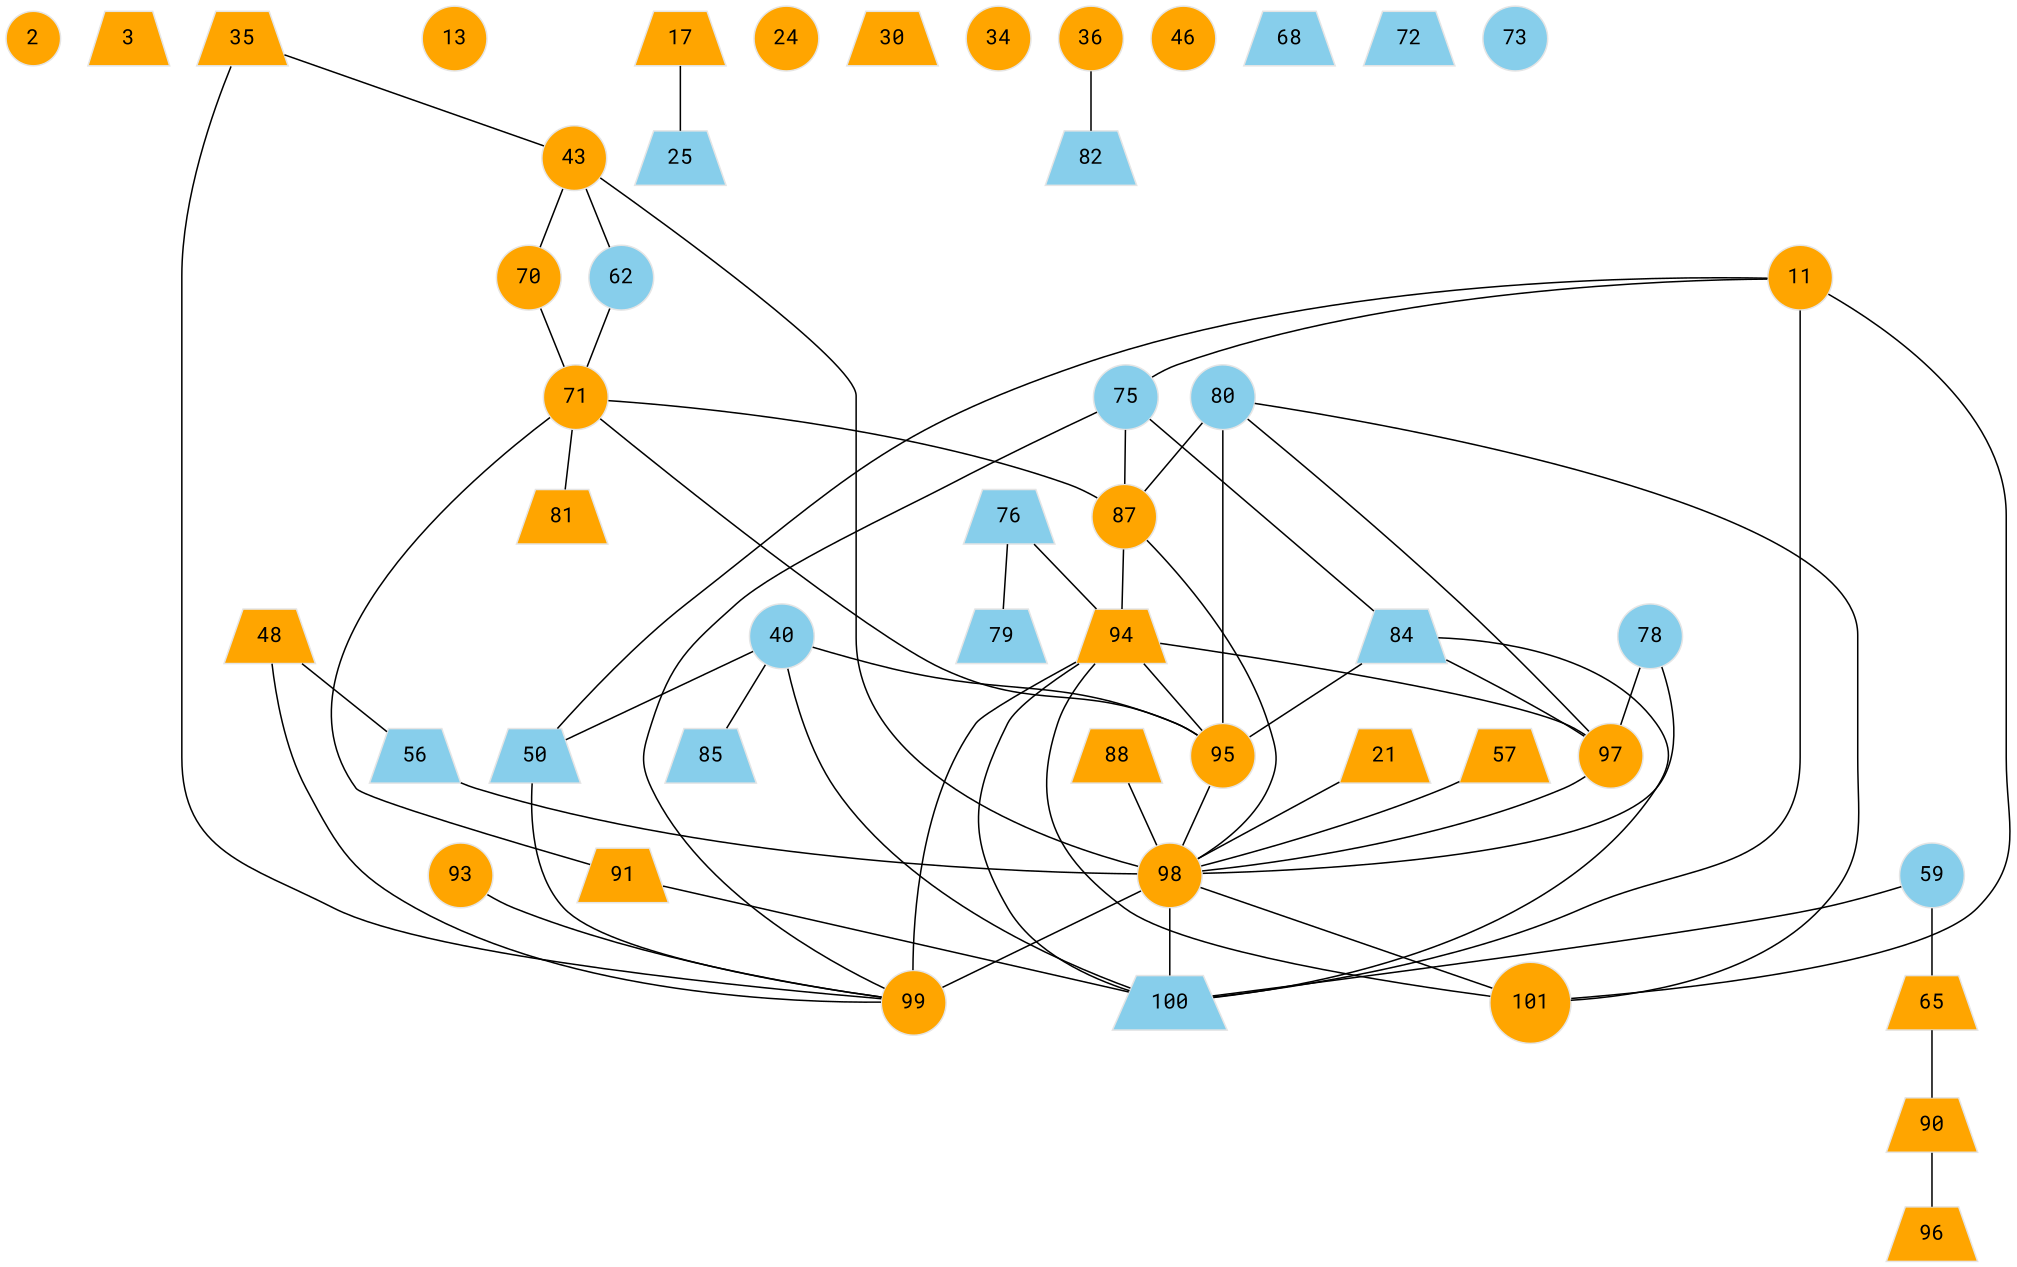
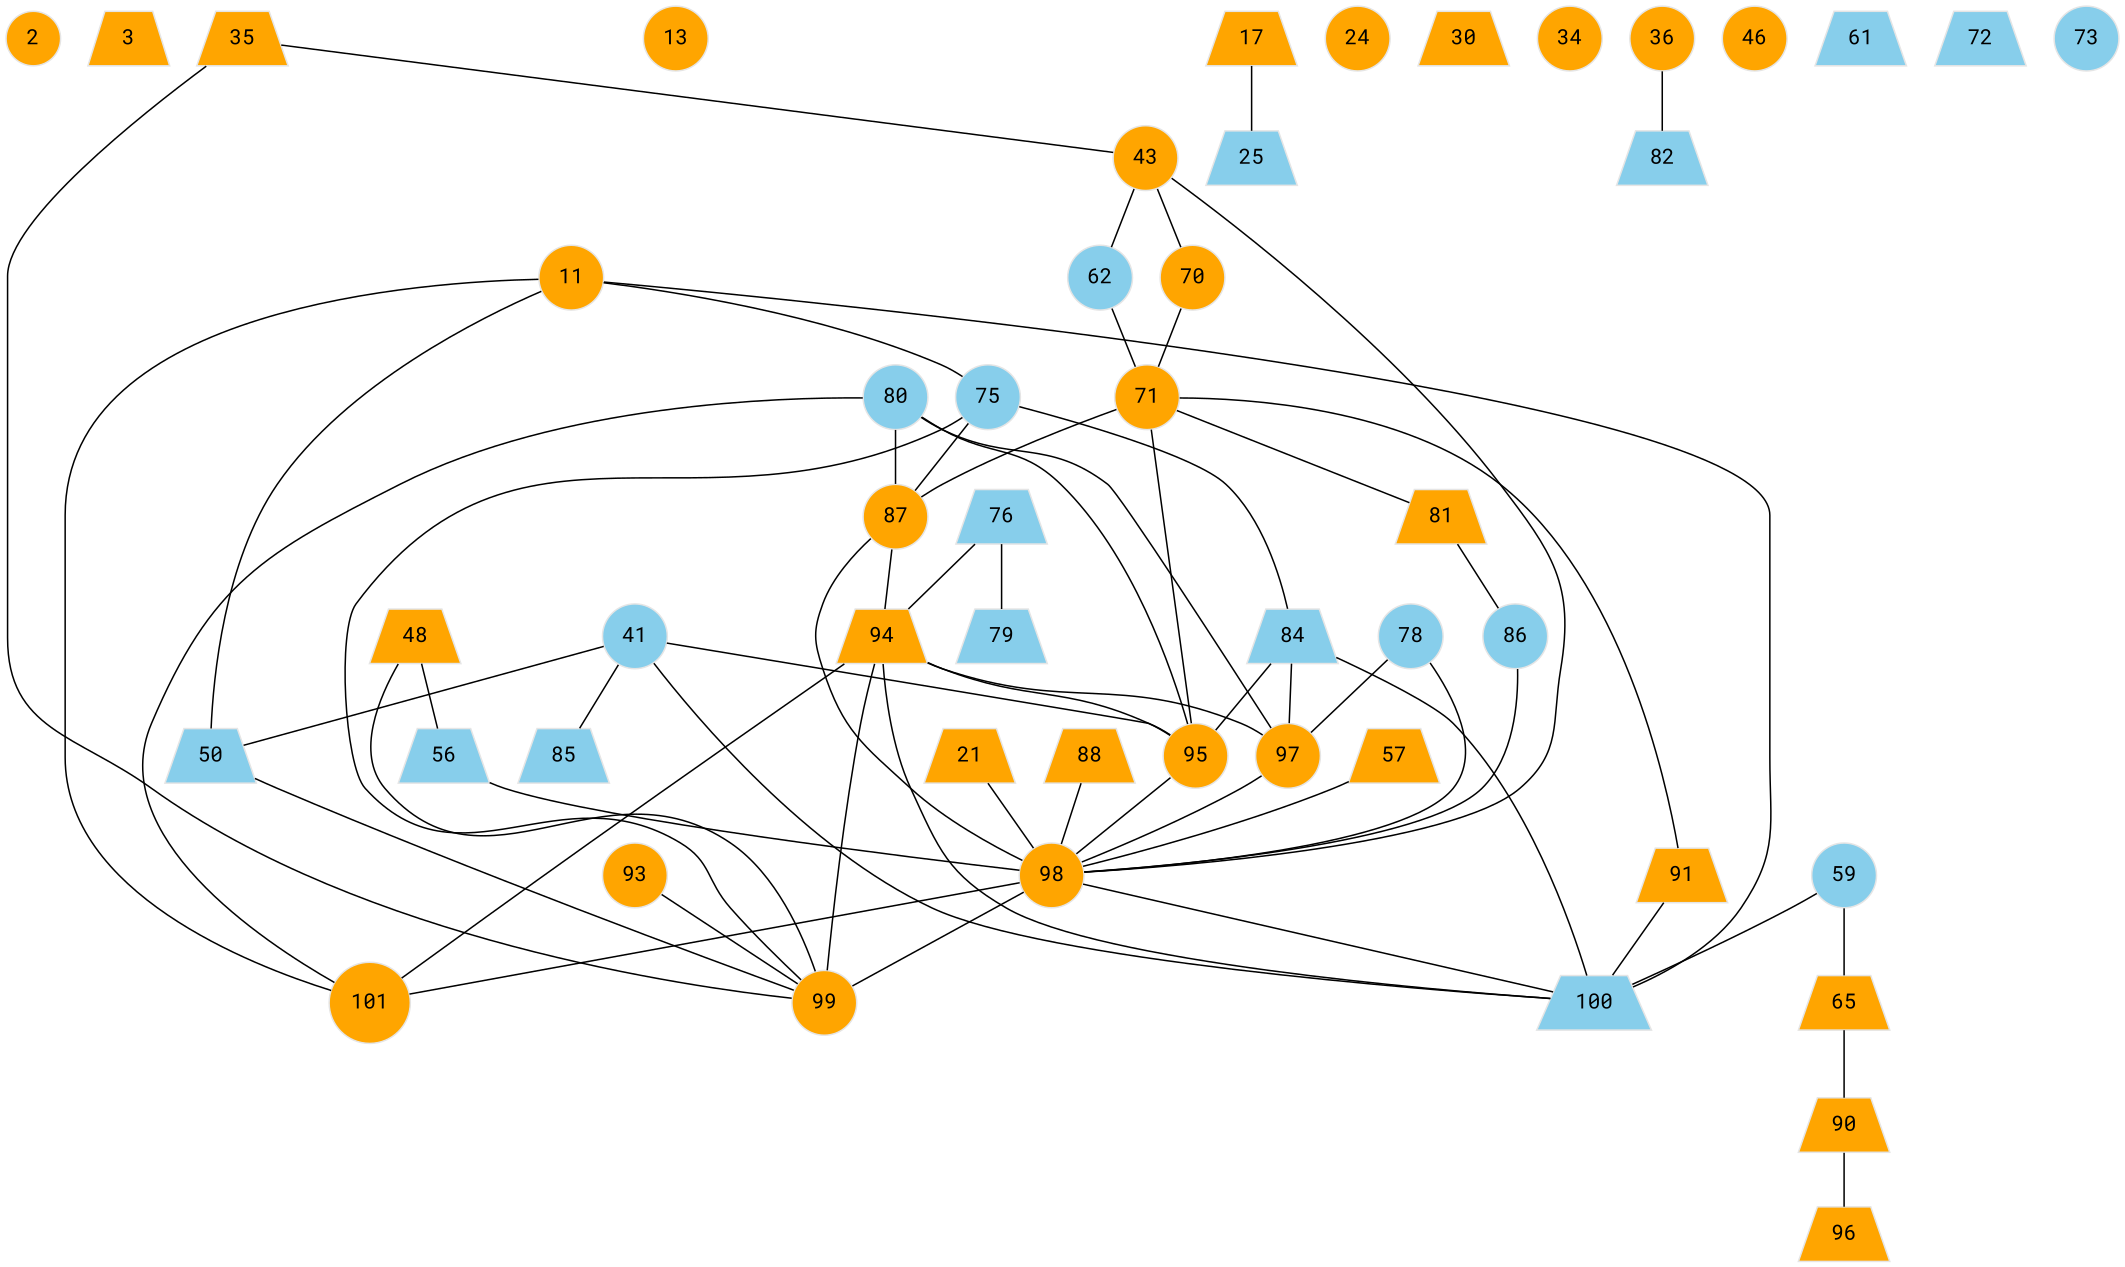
node "68": label "68" -> "61"
node "40": label "40" -> "41"
node "86": added
